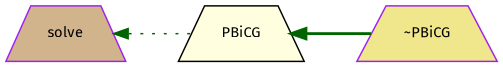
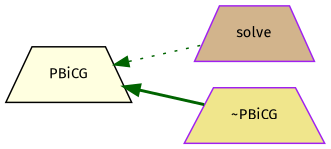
edge "PBiCG" -> "solve": reversed
